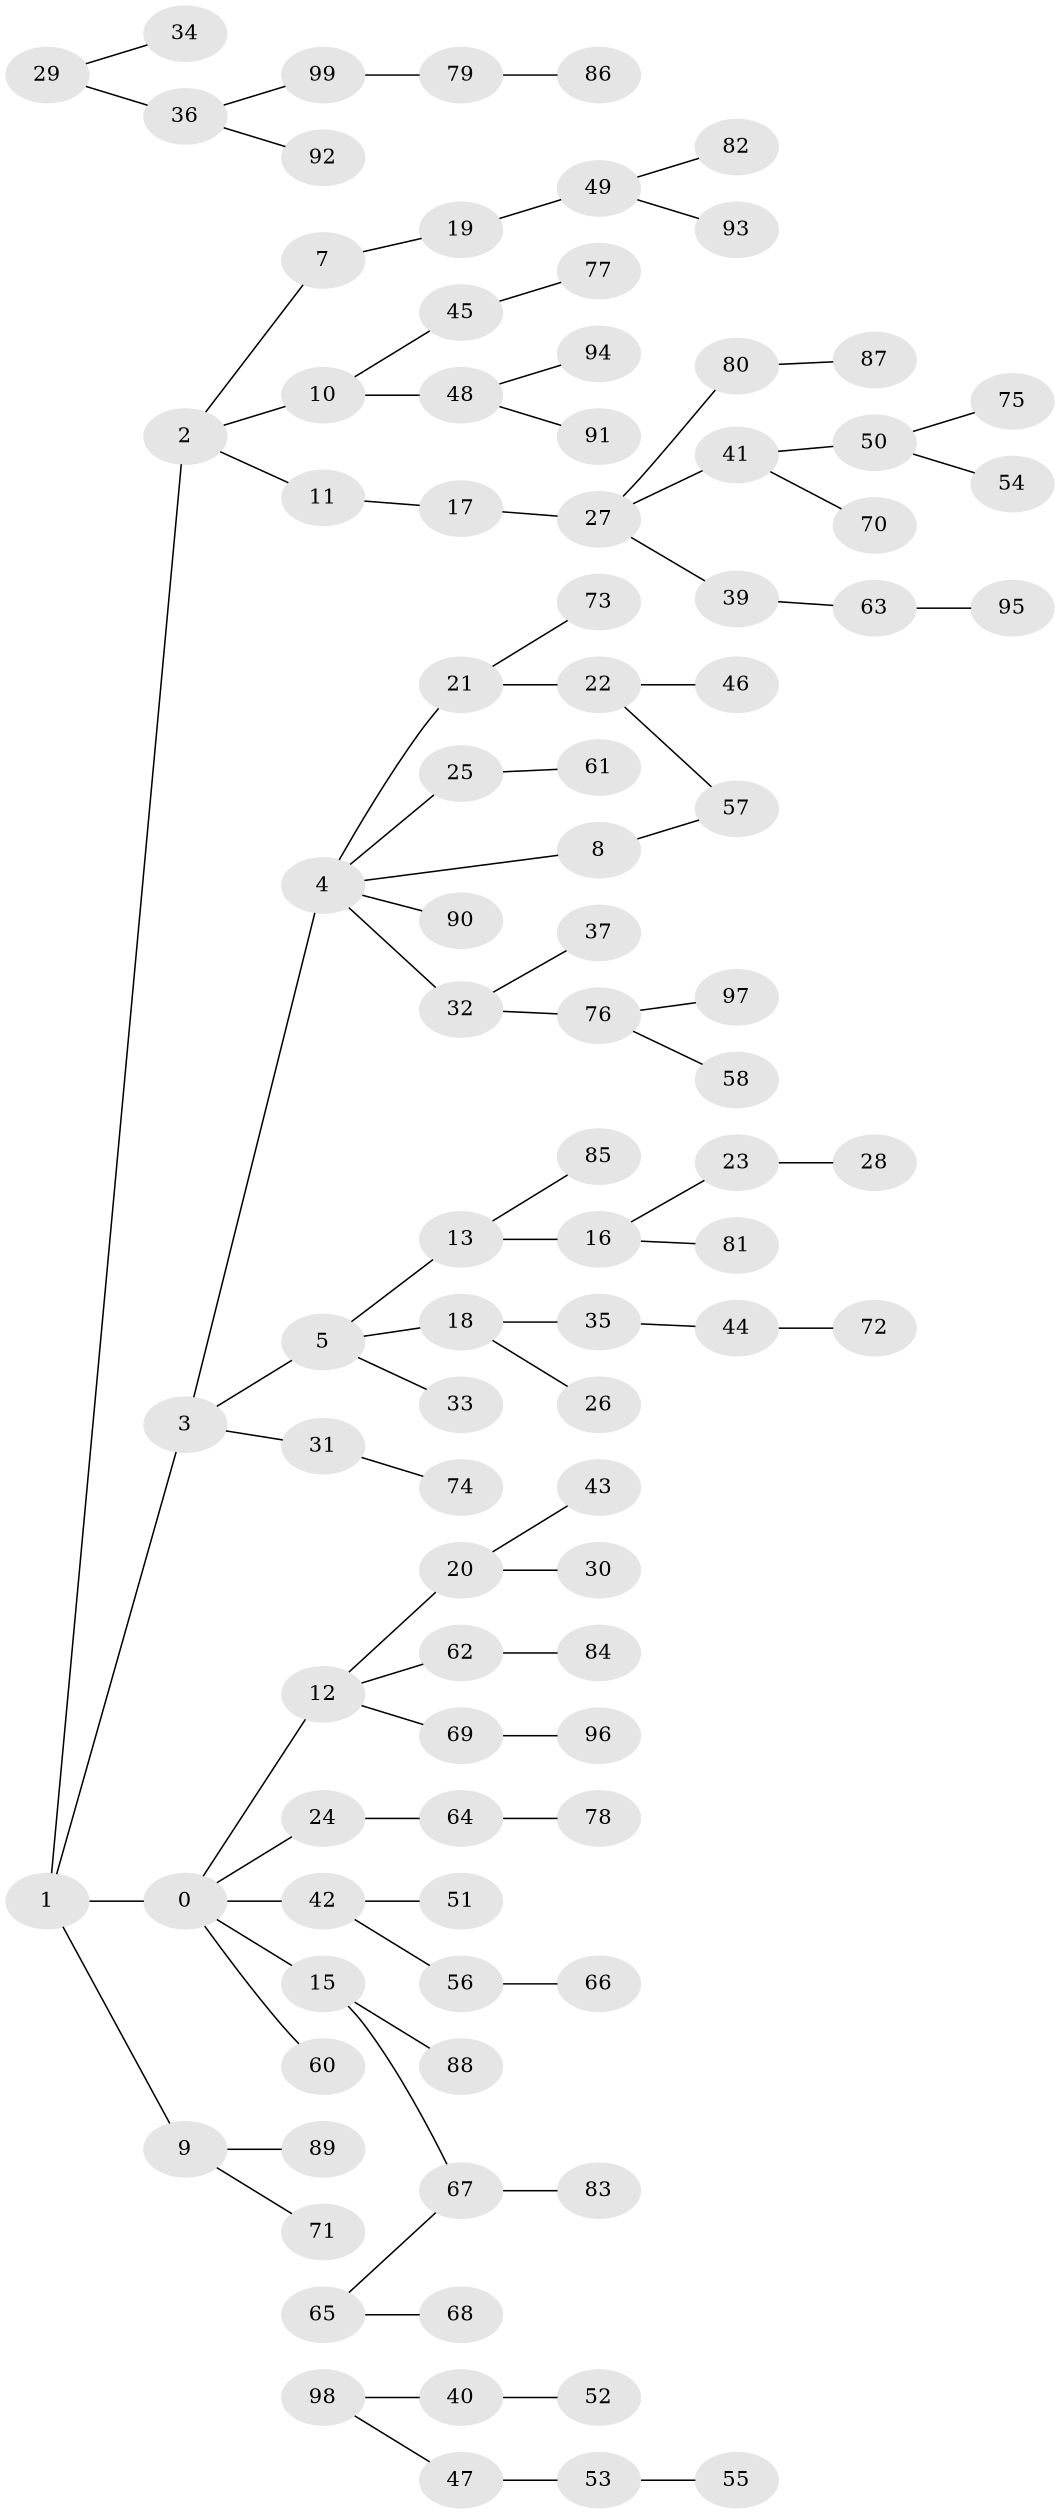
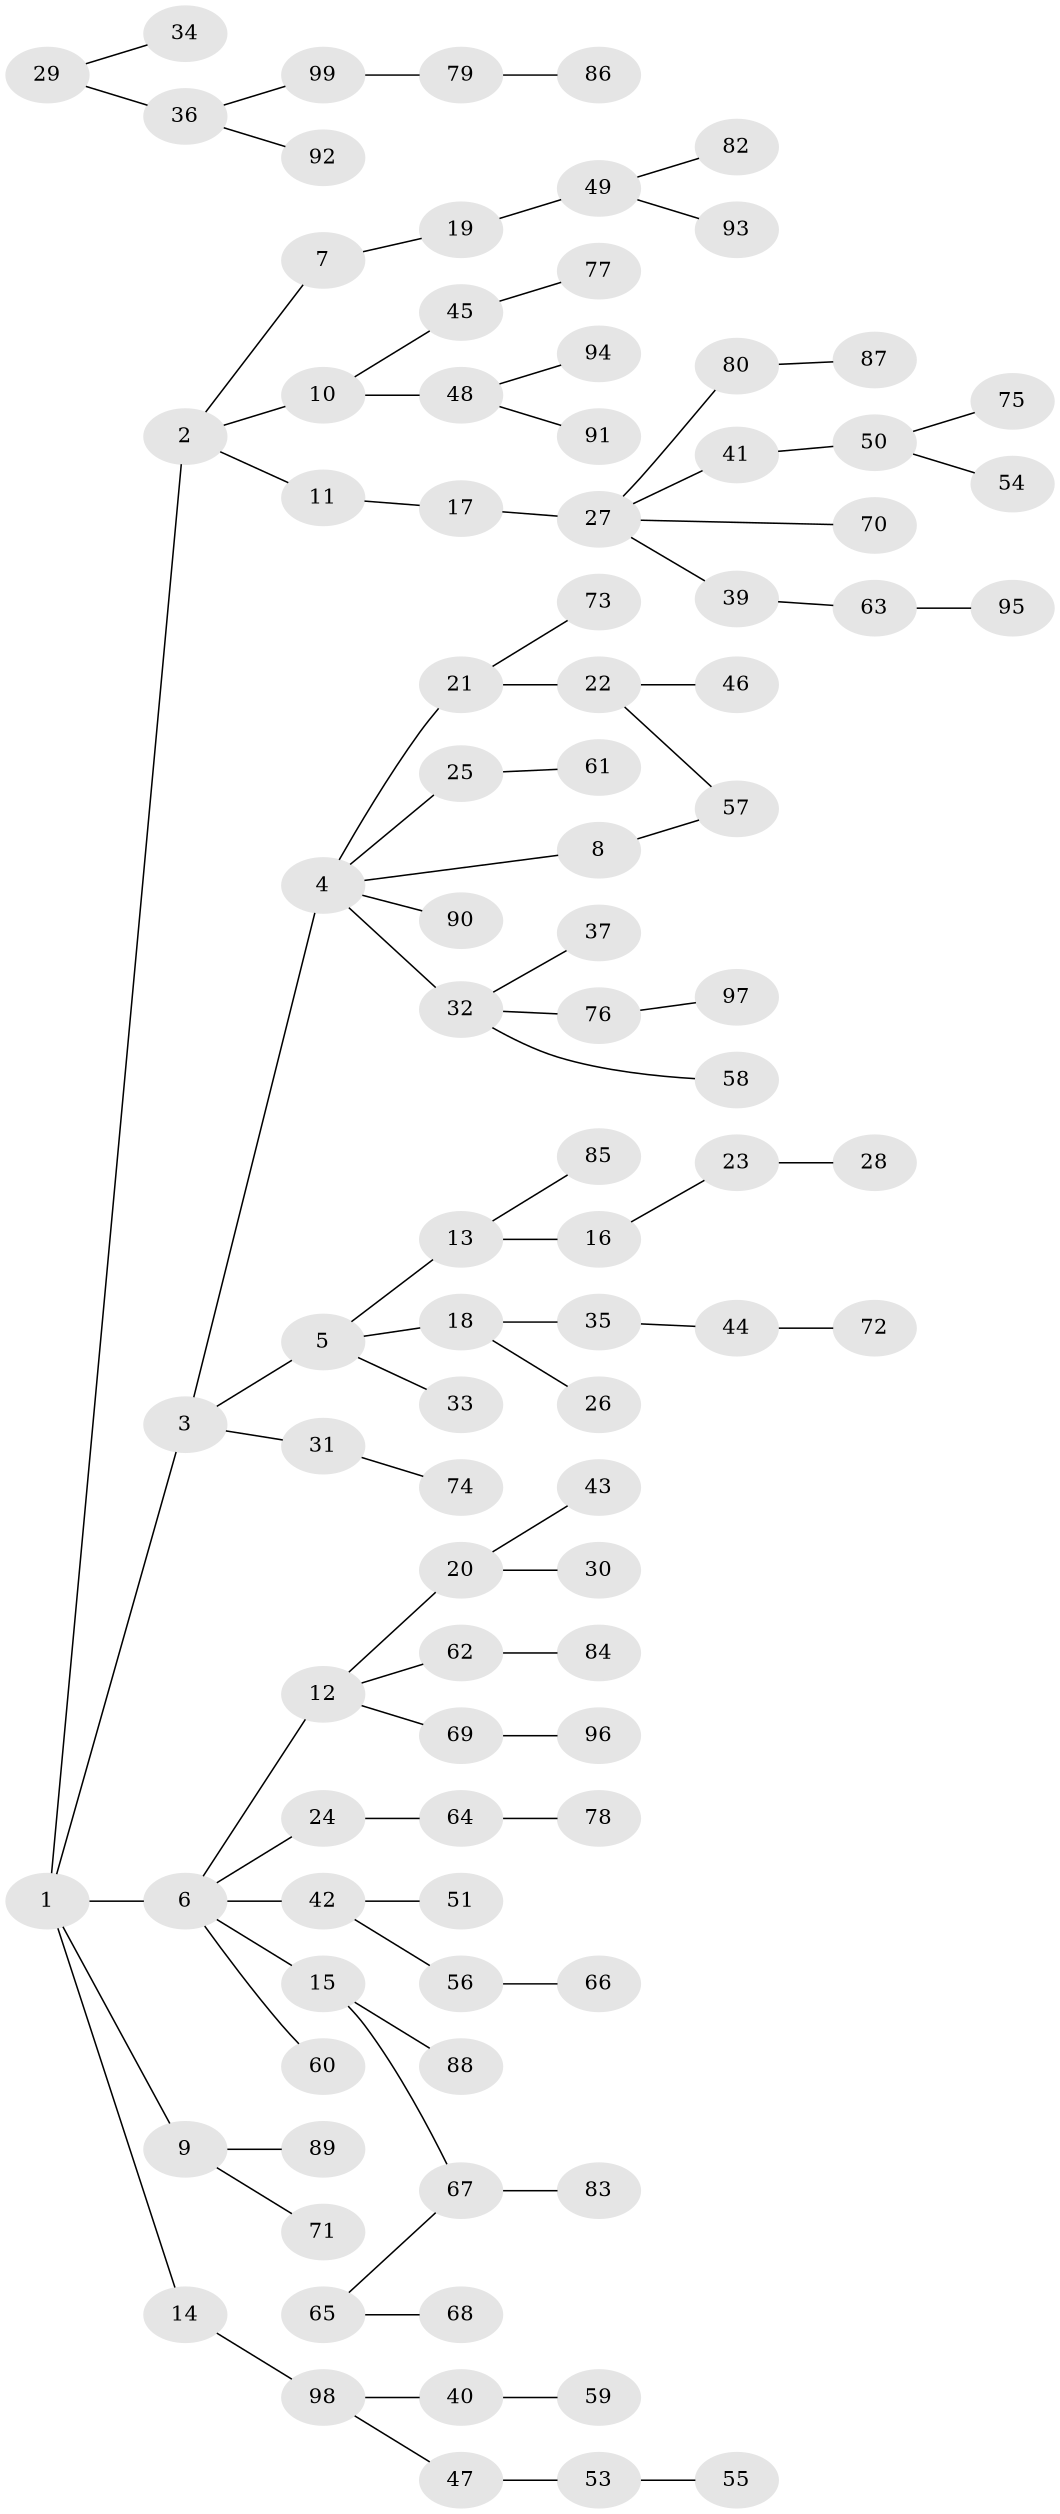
edge "41" -- "70": now "27" -- "70"
edge "76" -- "58": now "32" -- "58"
node "81": removed
node "0": label "0" -> "6"
node "14": added
node "52": label "52" -> "59"
